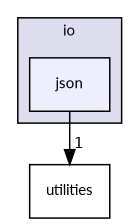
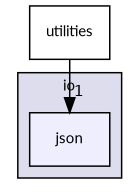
edge "json" -> "utilities": reversed
